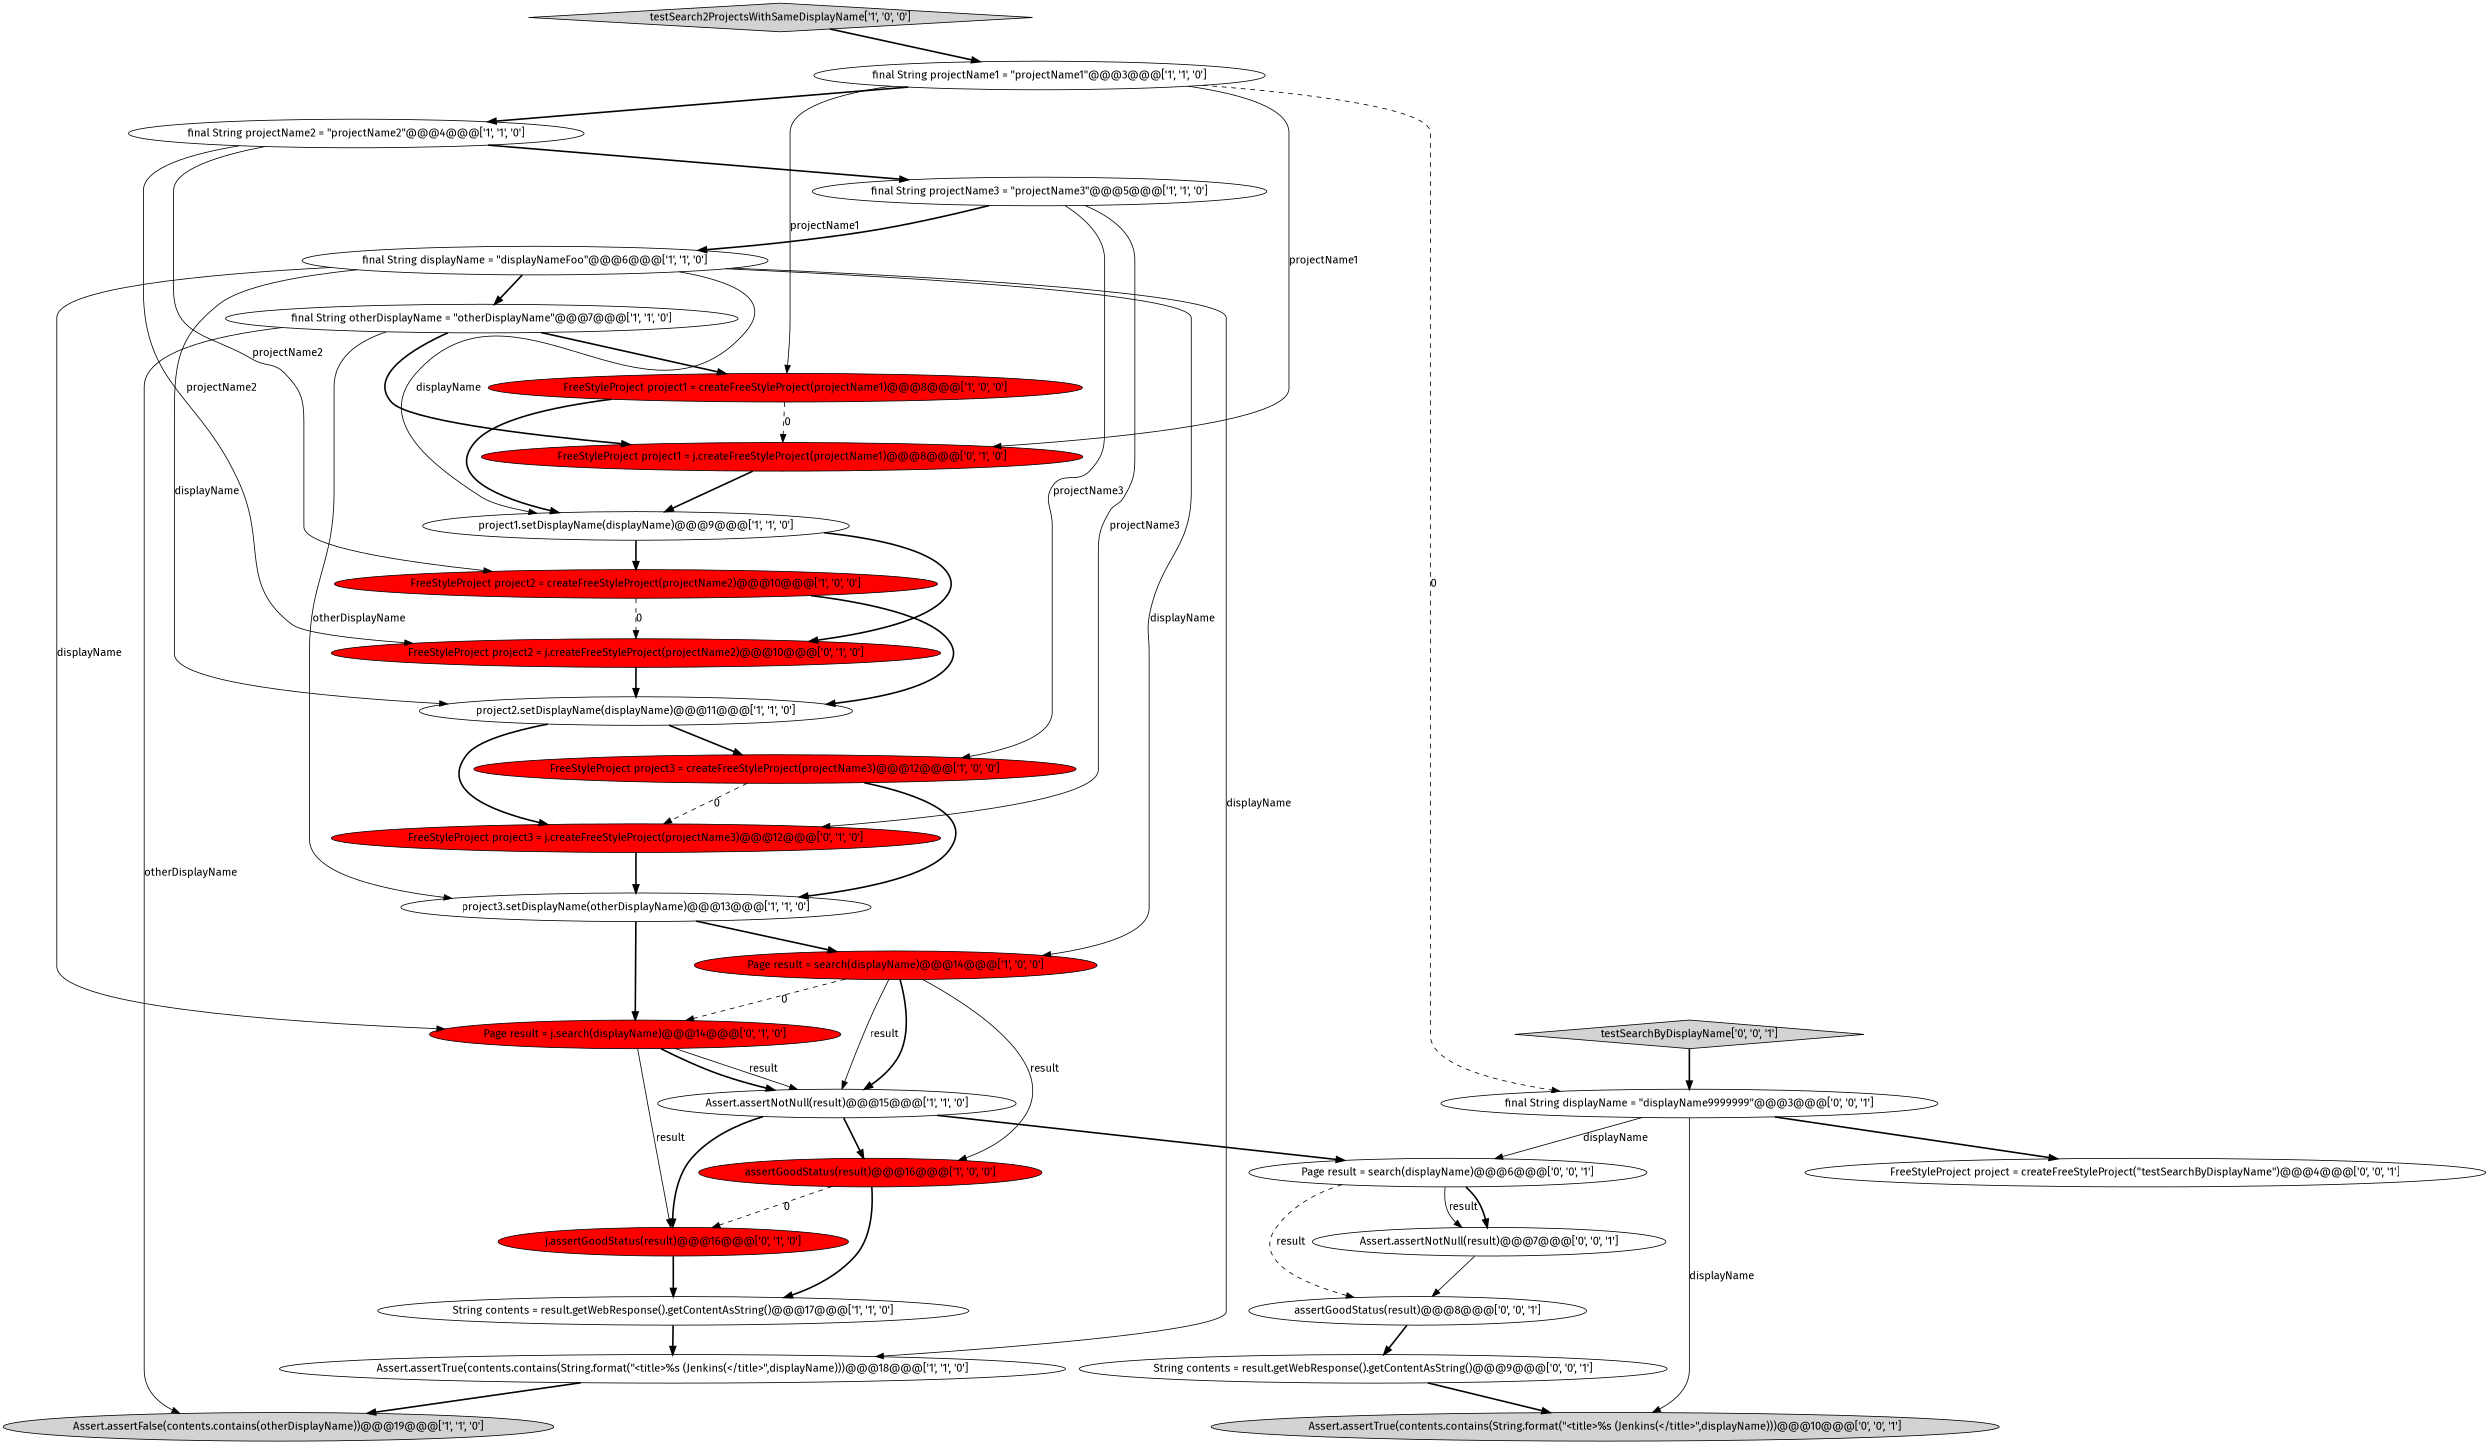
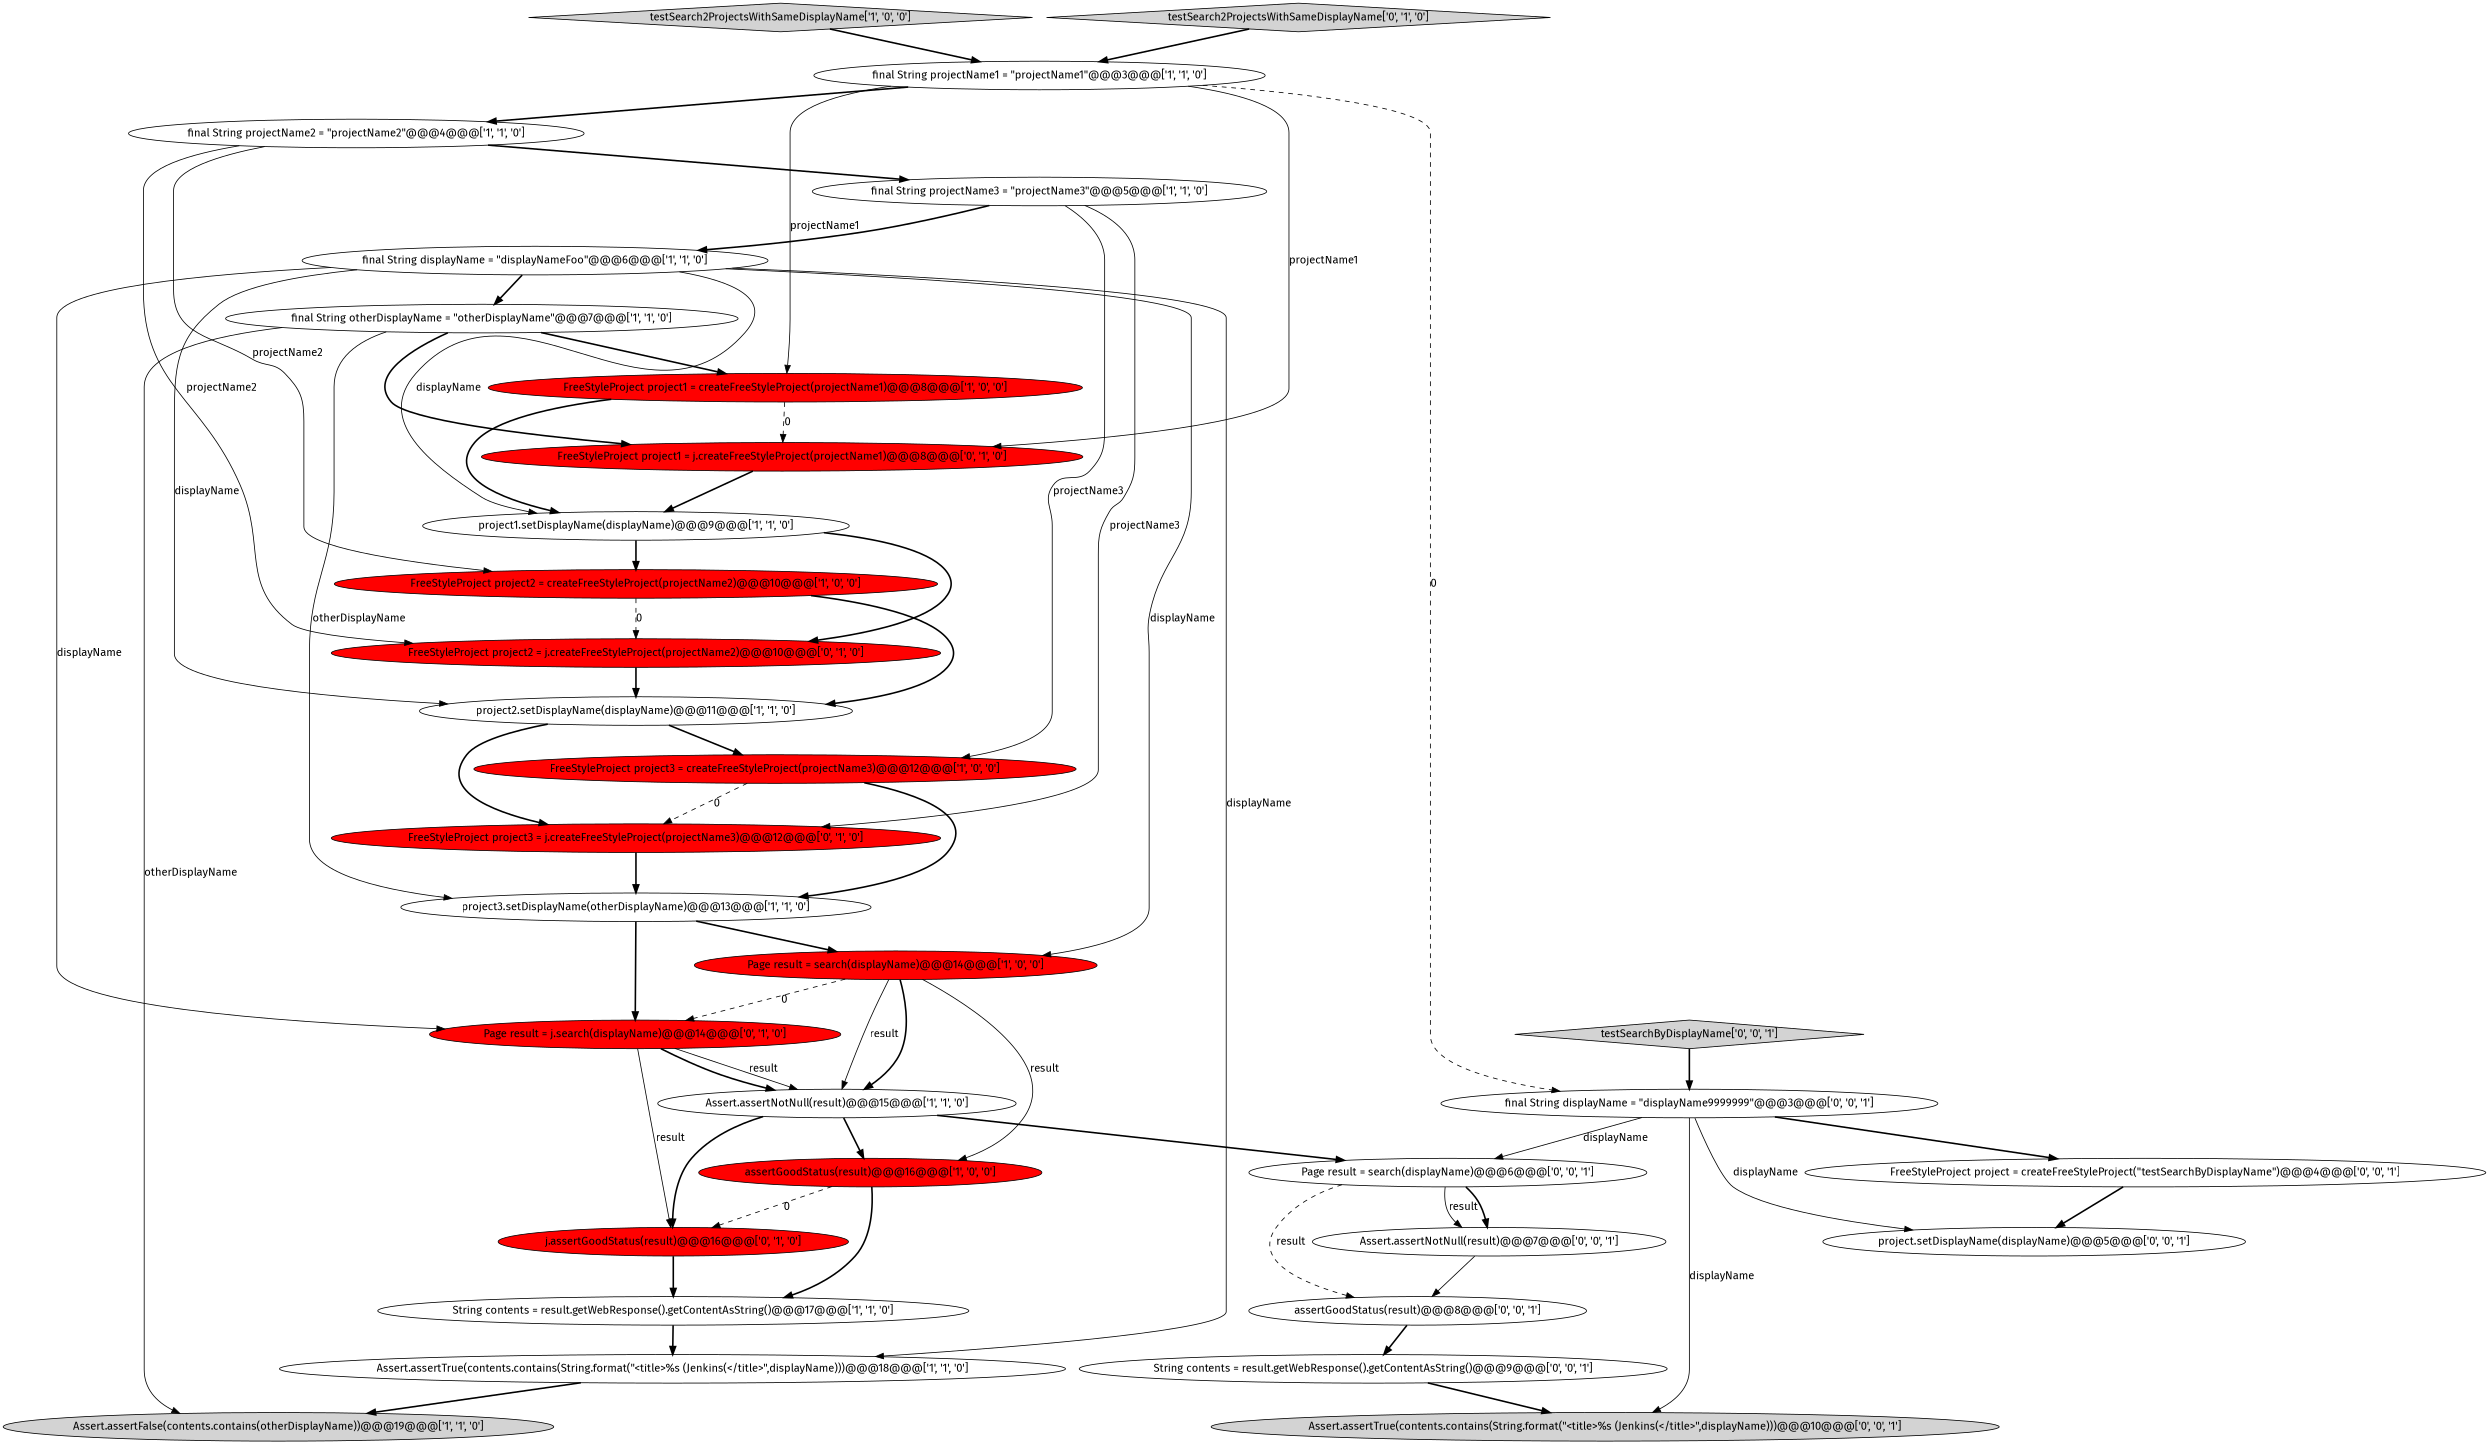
node "testSearch2ProjectsWithSameDisplayName['0', '1', '0']": added
node "project.setDisplayName(displayName)@@@5@@@['0', '0', '1']": added
